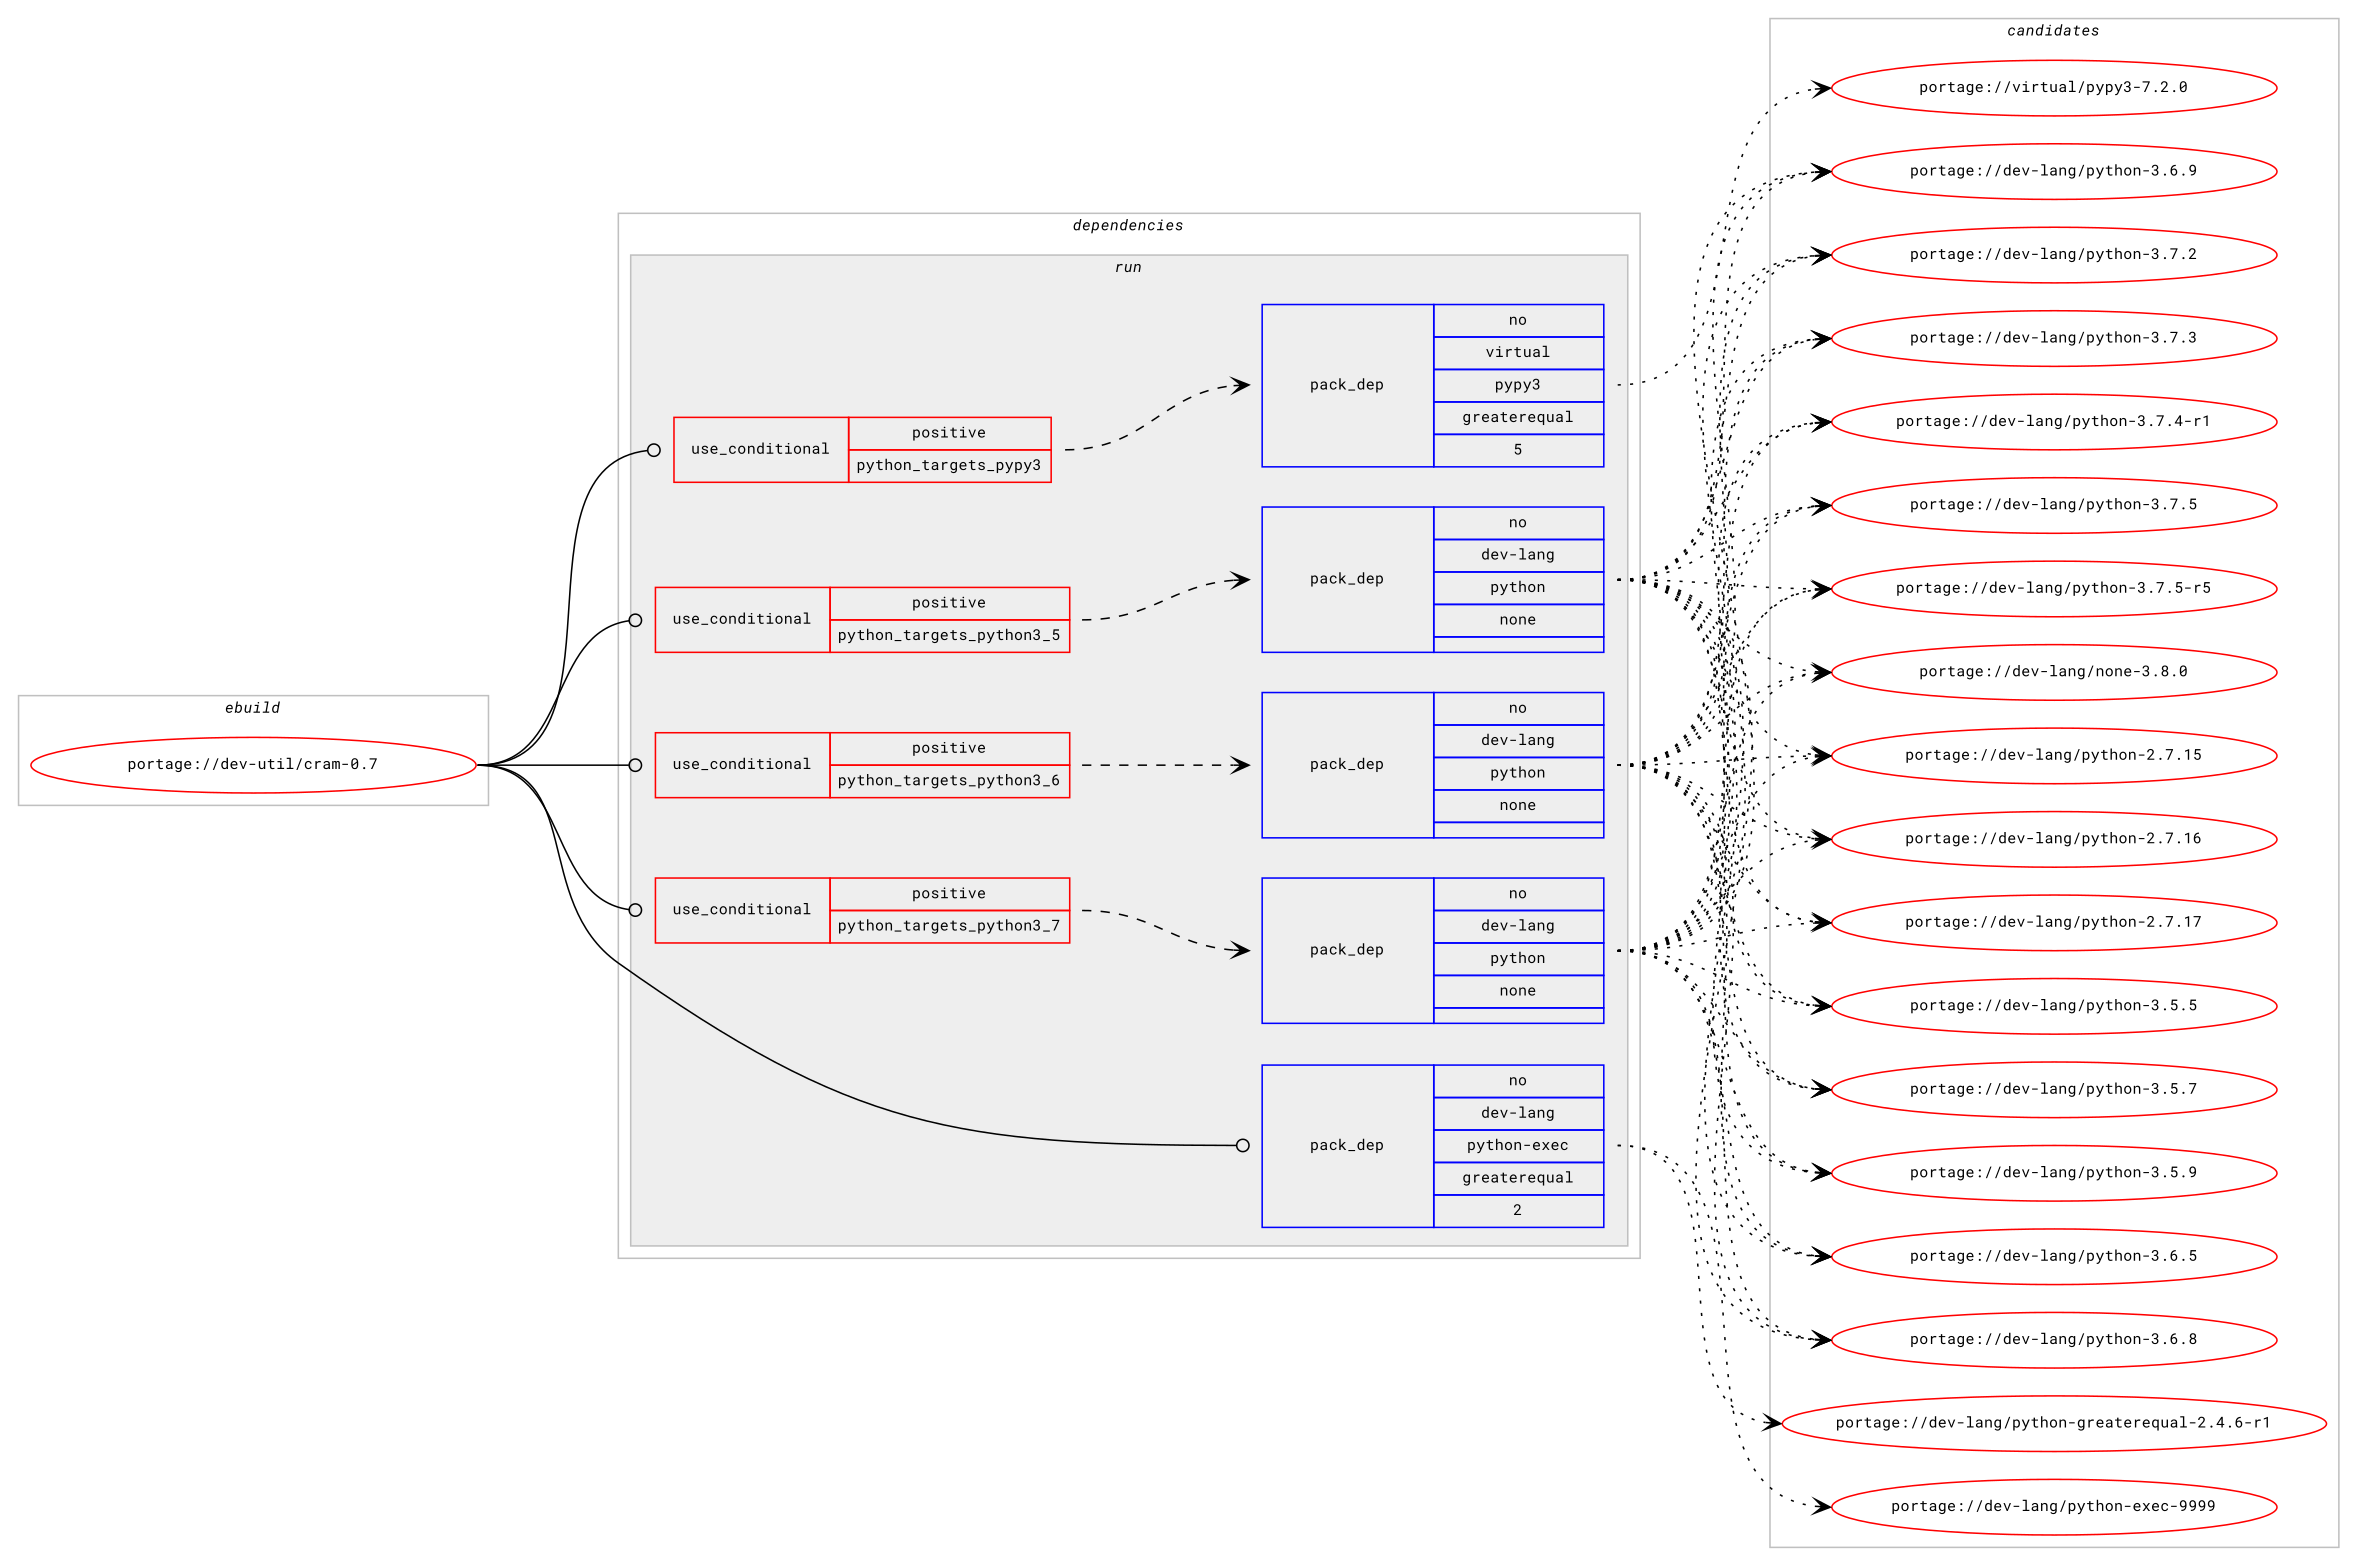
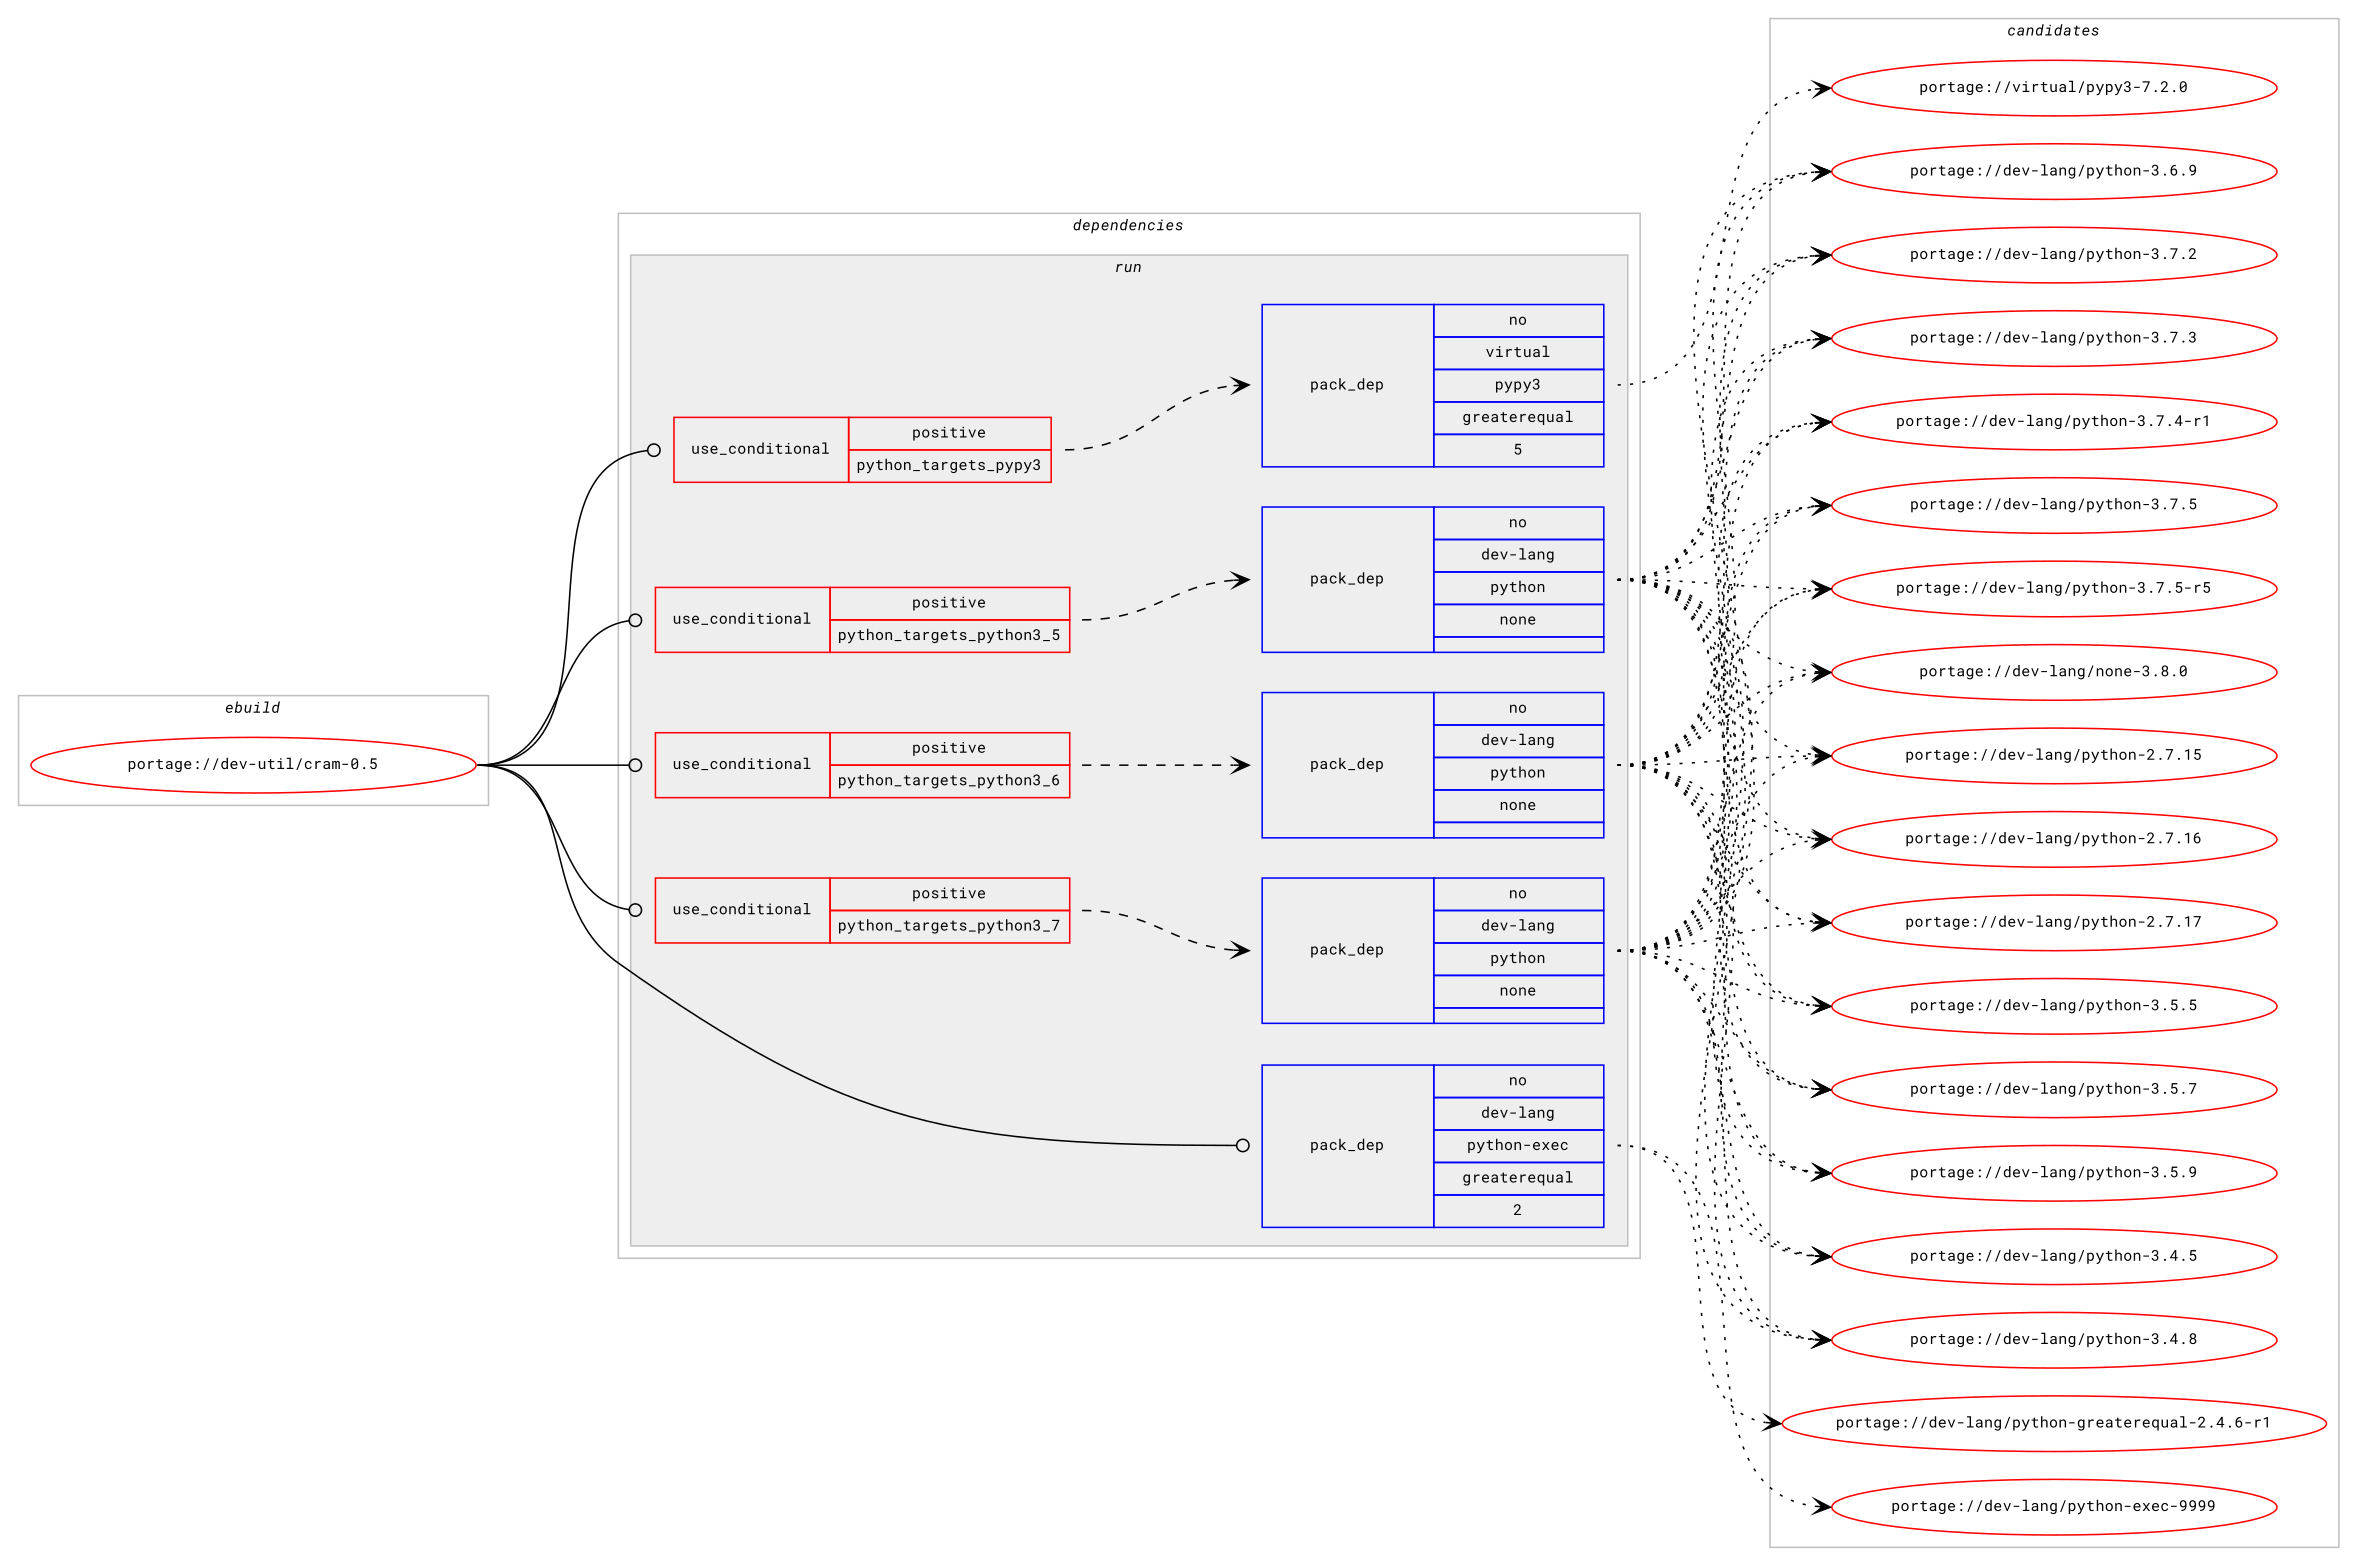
node "portage://dev-util/cram-0.7": label "portage://dev-util/cram-0.7" -> "portage://dev-util/cram-0.5"
node "portage://dev-lang/python-3.6.5": label "portage://dev-lang/python-3.6.5" -> "portage://dev-lang/python-3.4.5"
node "portage://dev-lang/python-3.6.8": label "portage://dev-lang/python-3.6.8" -> "portage://dev-lang/python-3.4.8"
